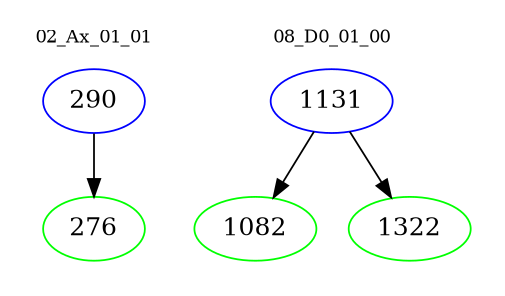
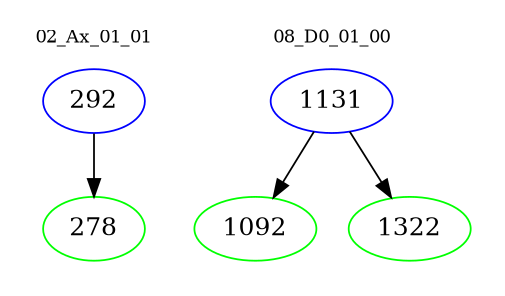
node "290": label "290" -> "292"
node "276": label "276" -> "278"
node "1082": label "1082" -> "1092"
